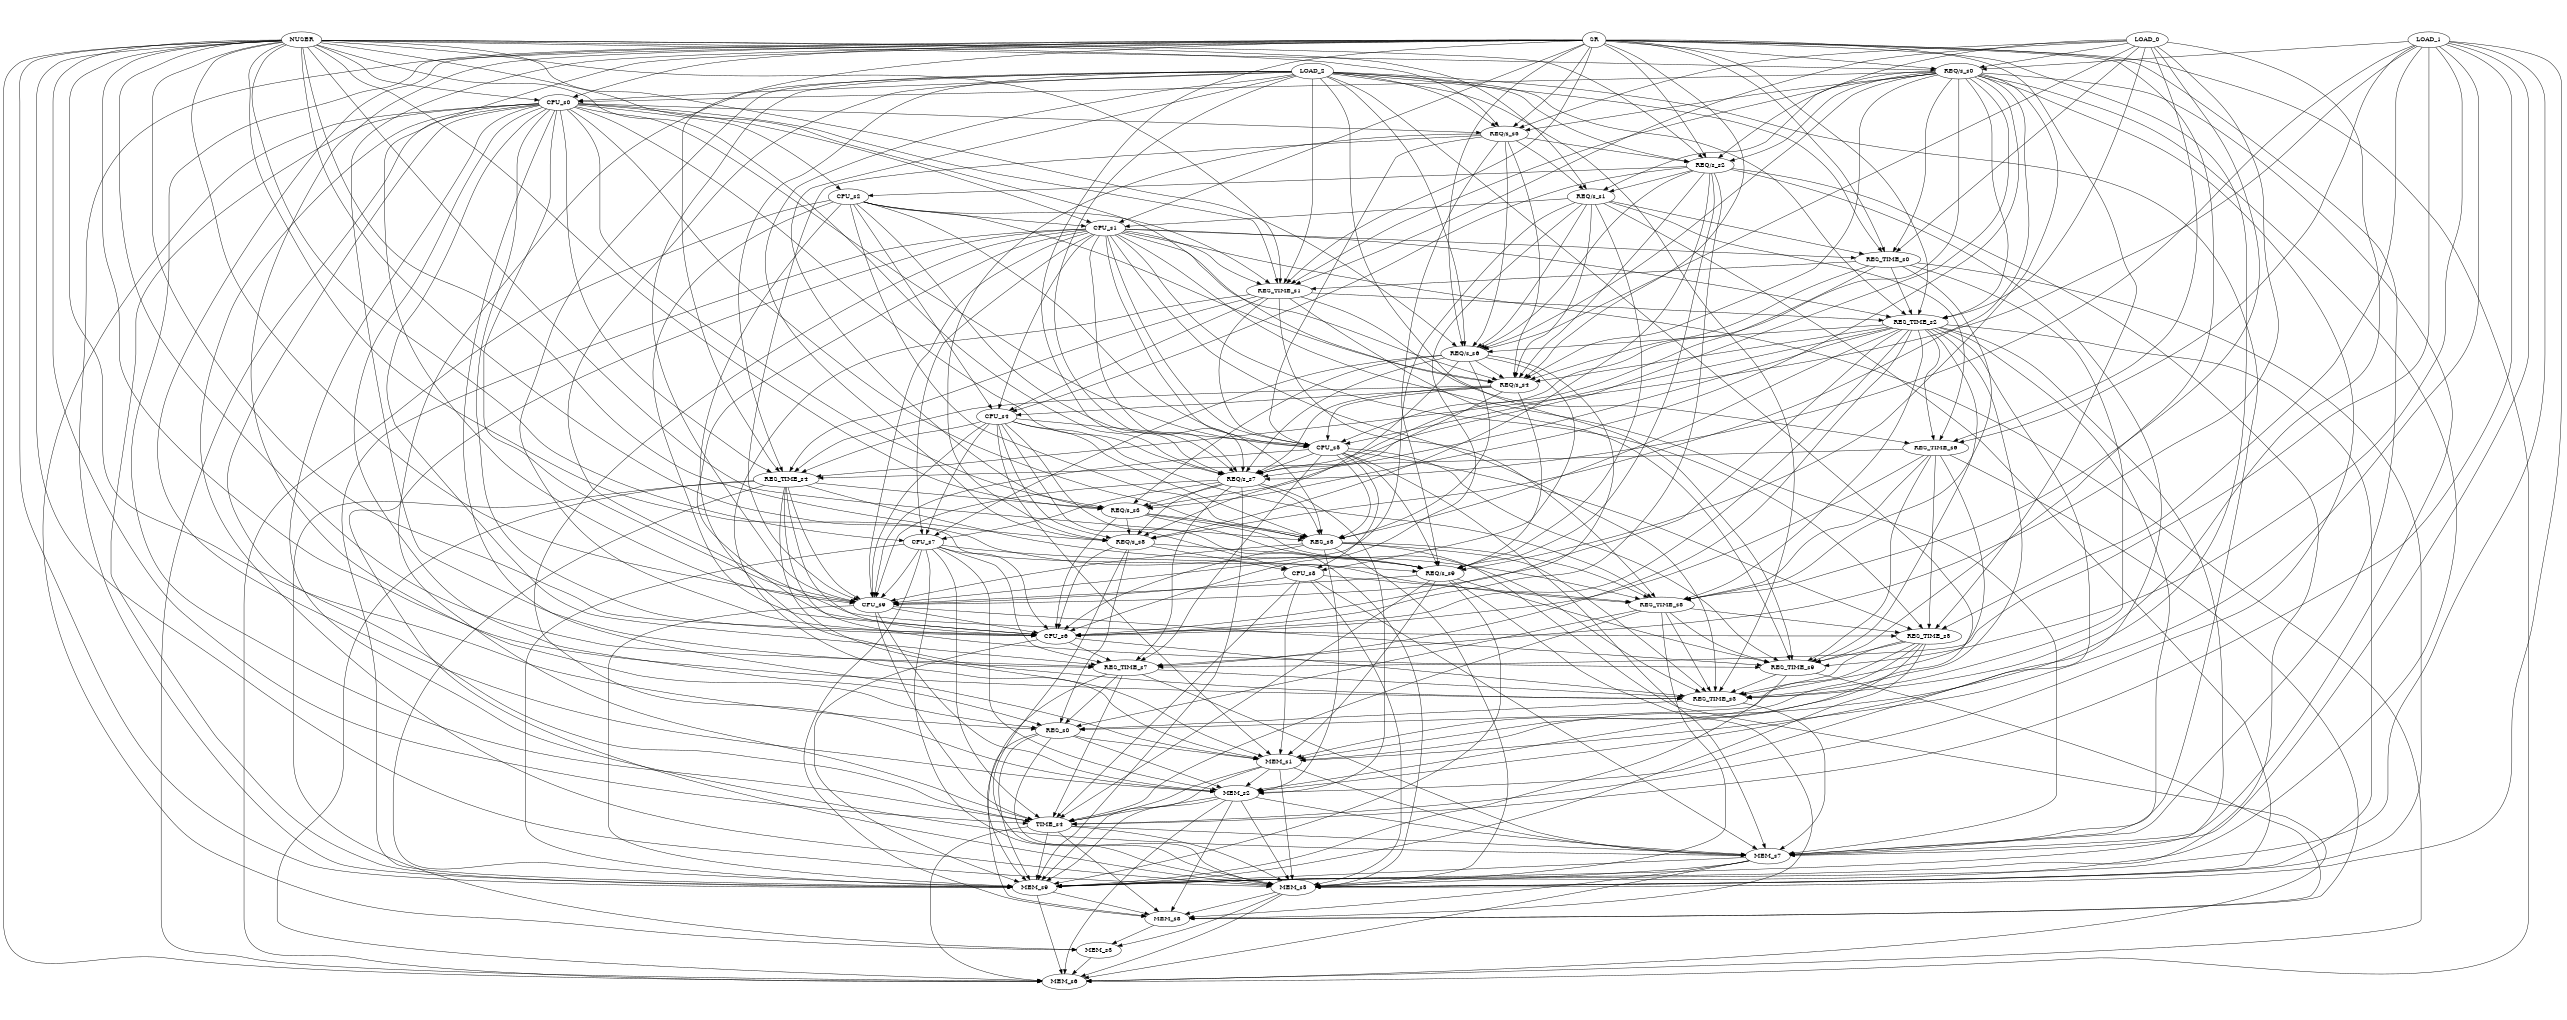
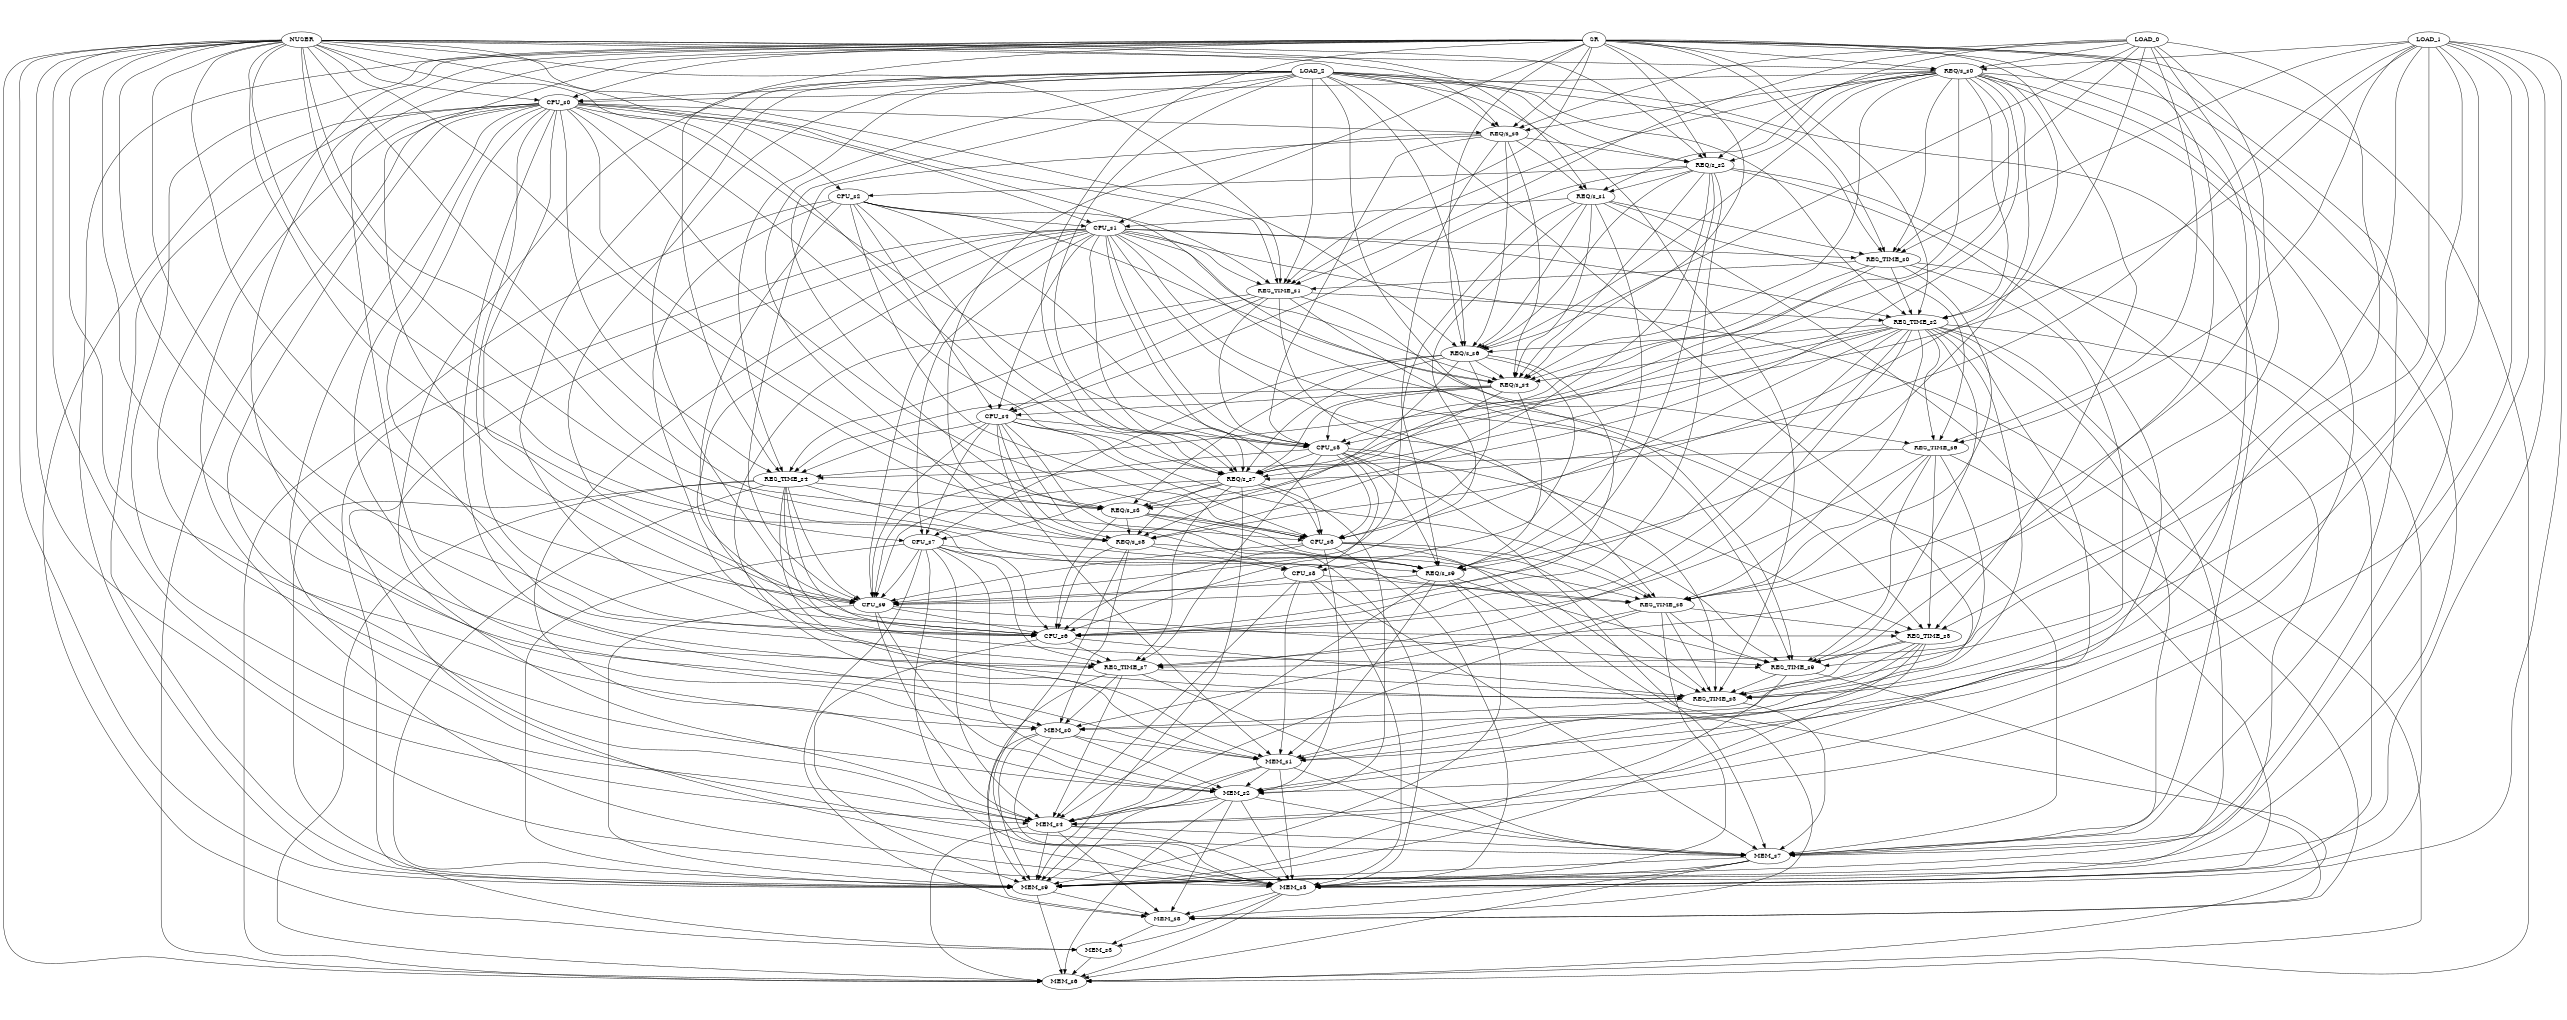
edge "LOAD_1" -> "RES_TIME_s0": added
node "RES_s3": label "RES_s3" -> "CPU_s3"
node "RES_s0": label "RES_s0" -> "MEM_s0"
node "TIME_s4": label "TIME_s4" -> "MEM_s4"
